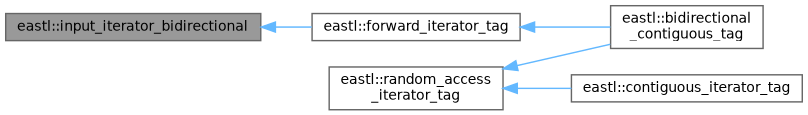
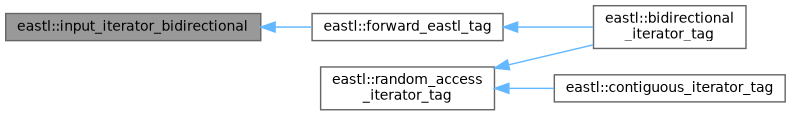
node "eastl::forward_iterator_tag": label "eastl::forward_iterator_tag" -> "eastl::forward_eastl_tag"
node "eastl::bidirectional _contiguous_tag": label "eastl::bidirectional _contiguous_tag" -> "eastl::bidirectional _iterator_tag"
